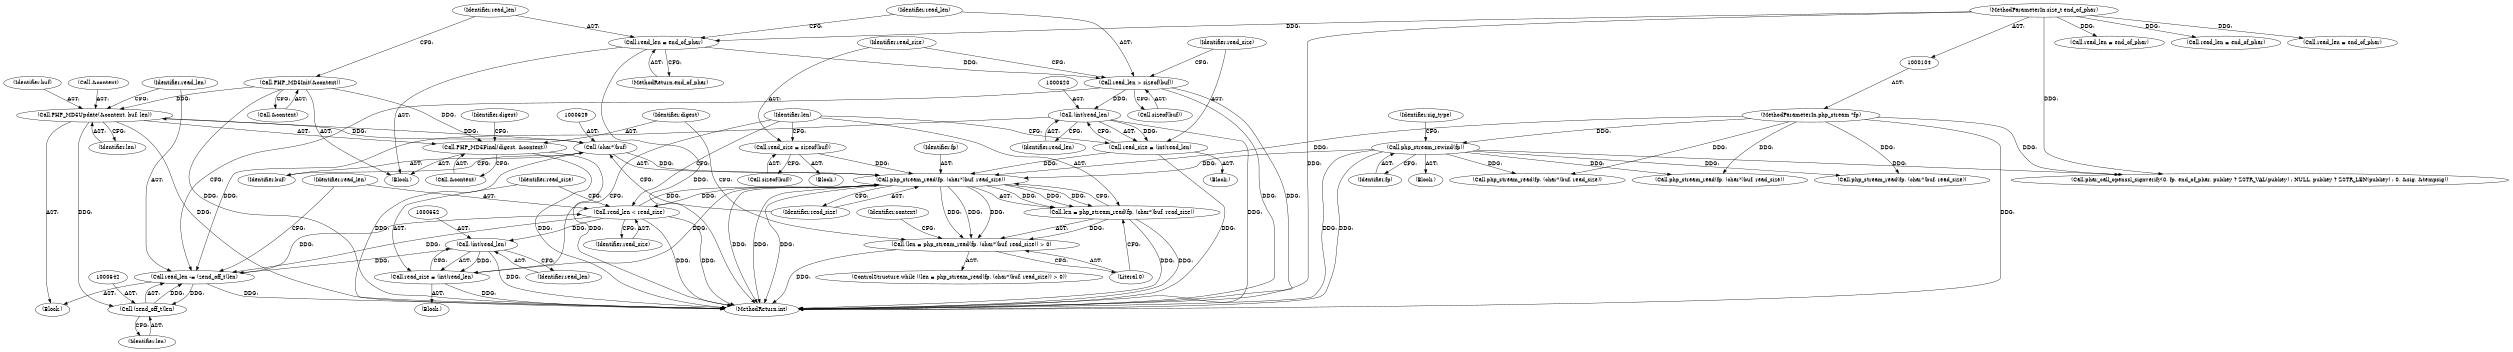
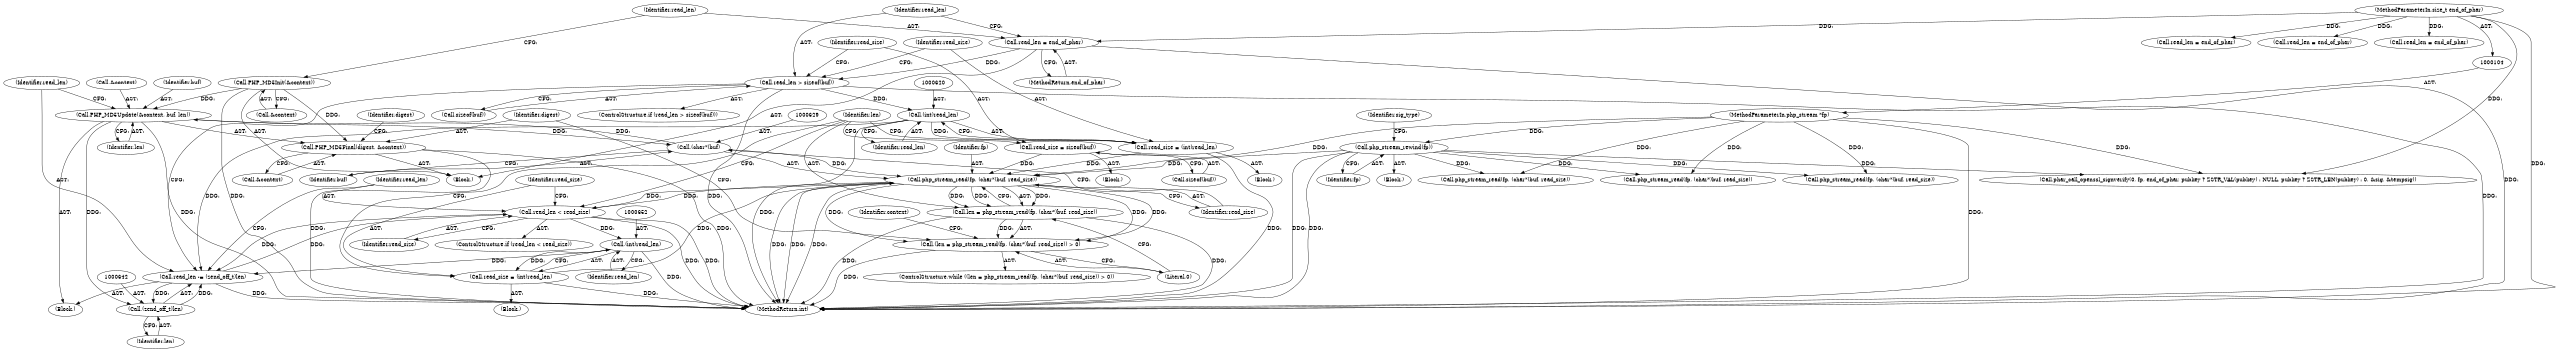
node "(ControlStructure,if (read_len > sizeof(buf)))": added
node "(ControlStructure,if (read_len < read_size))": added
edge "(Call,(char*)buf)" -> "(MethodReturn,int)": removed, label "DDG:"
